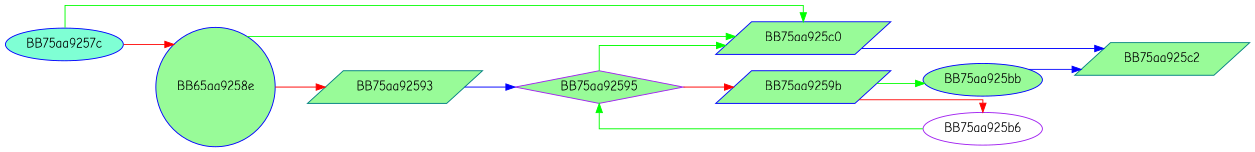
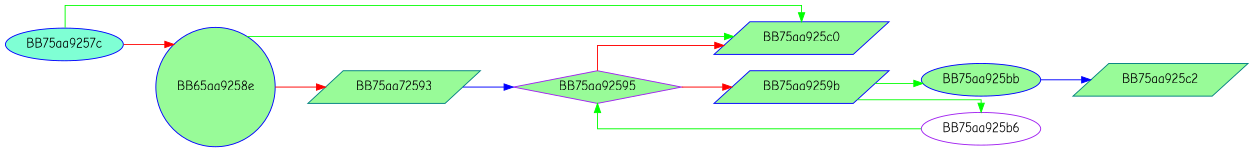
edge "BB75aa92595" -> "BB75aa925c0": color green -> red
edge "BB75aa925c0" -> "BB75aa925c2": removed
node "BB75aa92593": label "BB75aa92593" -> "BB75aa72593"
edge "BB75aa9259b" -> "BB75aa925b6": color red -> green
